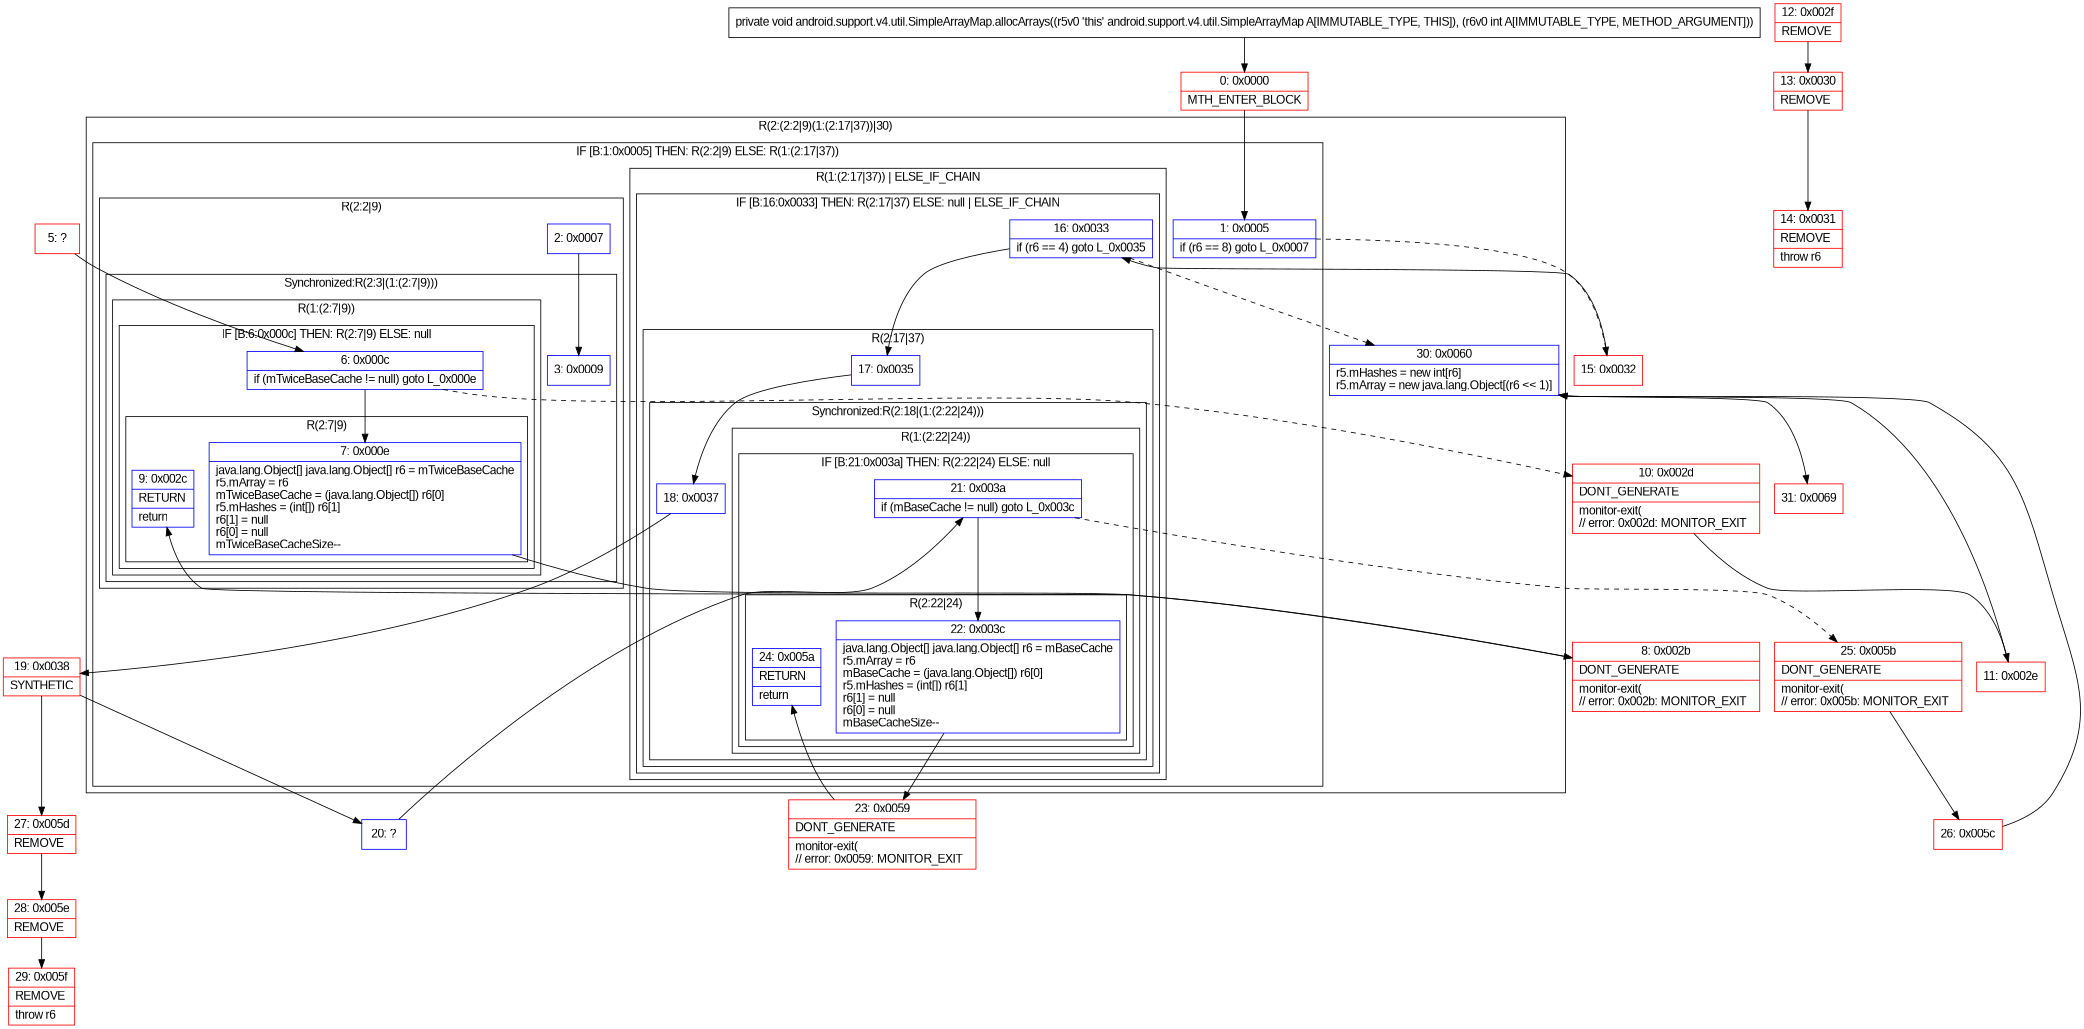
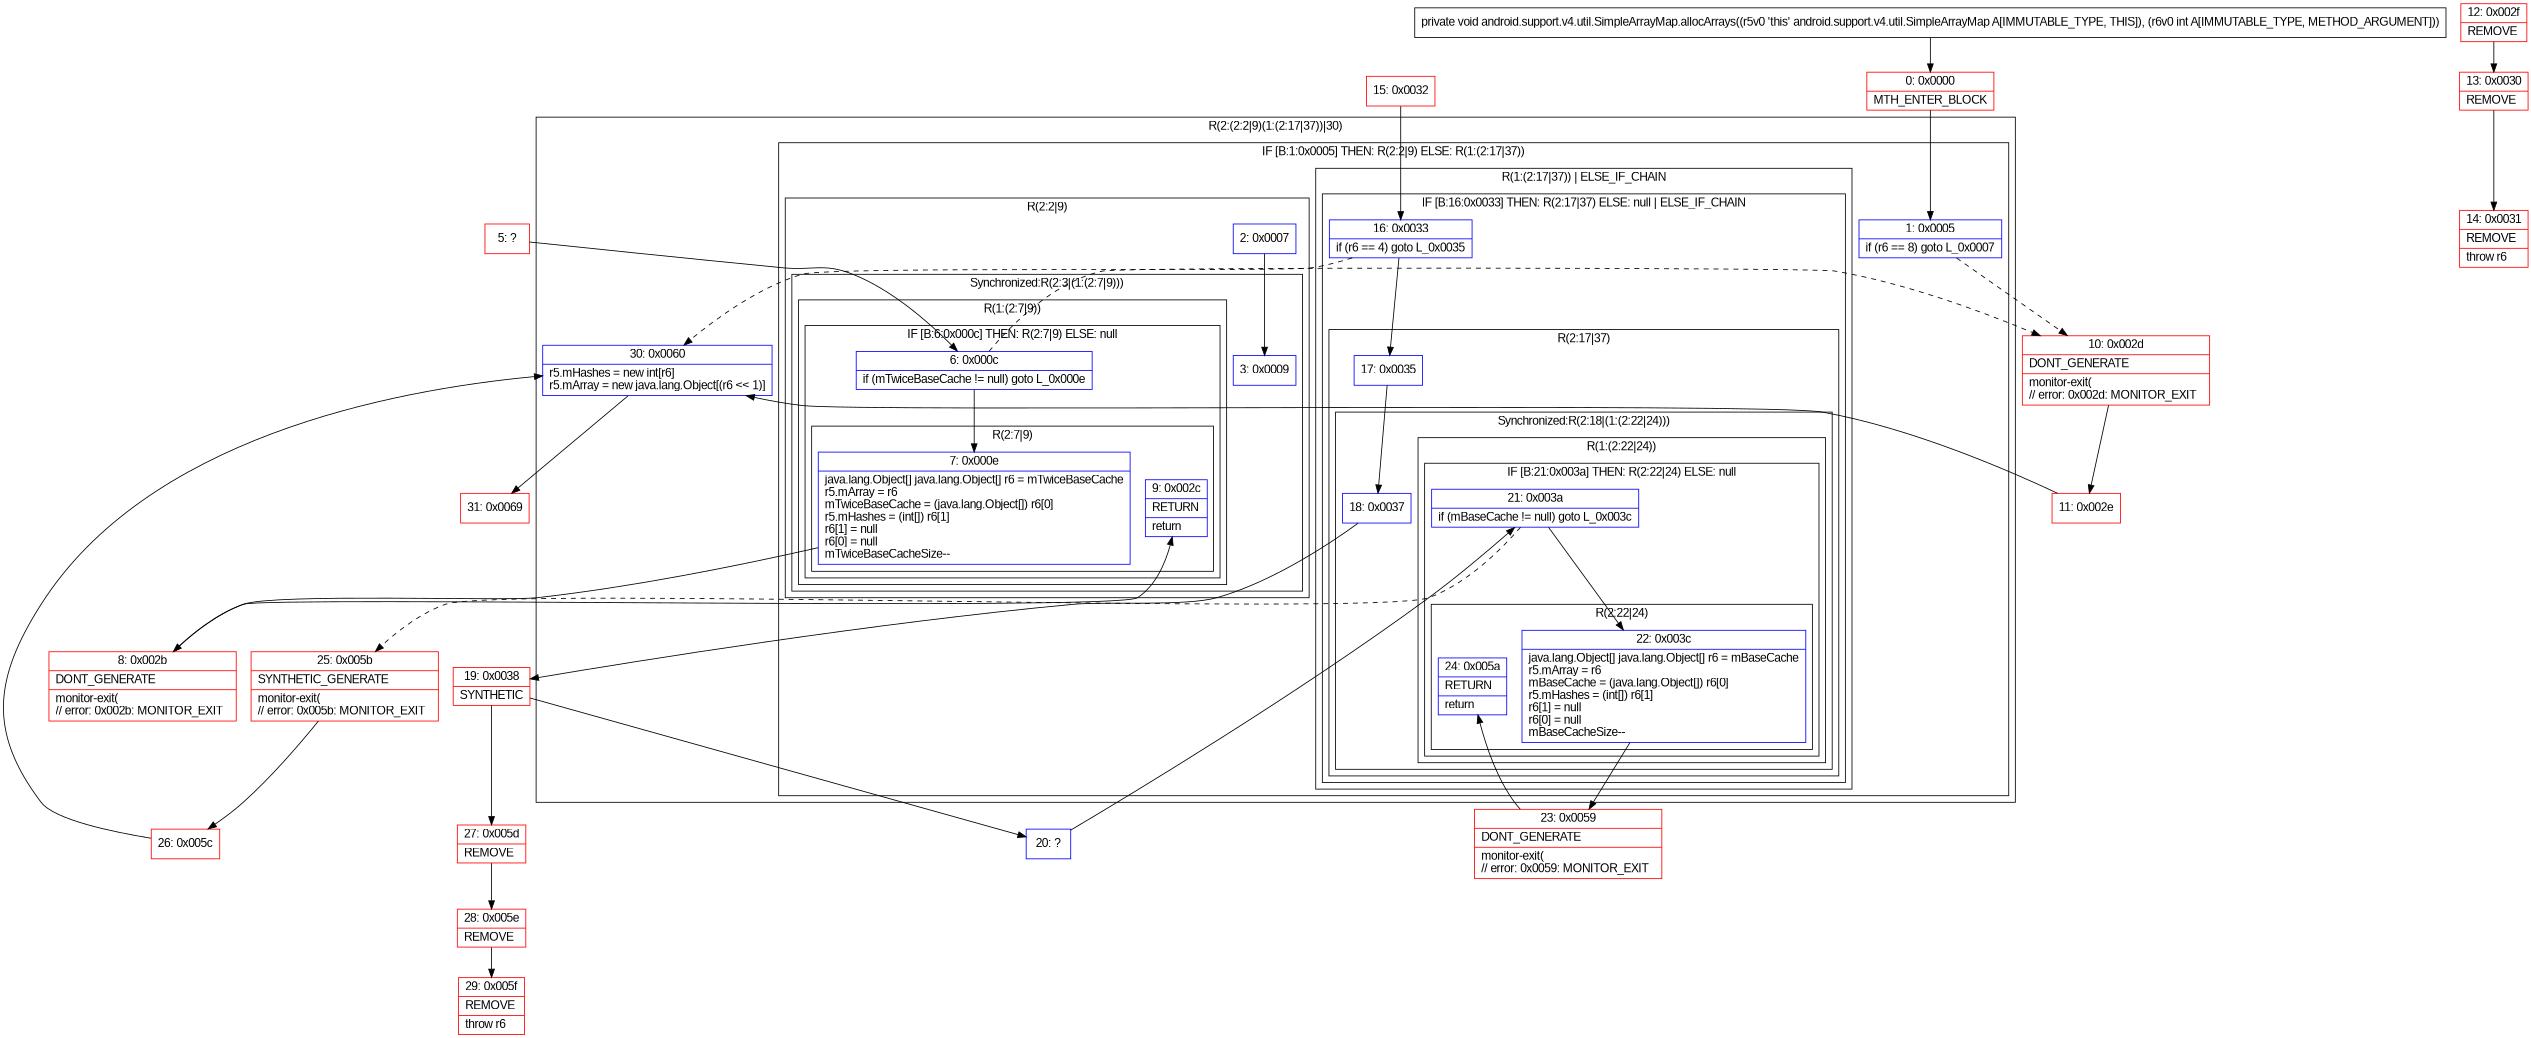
edge "1: 0x0005" -> "15: 0x0032": now "1: 0x0005" -> "10: 0x002d"
node "25: 0x005b": text "DONT_GENERATE" -> "SYNTHETIC_GENERATE"
